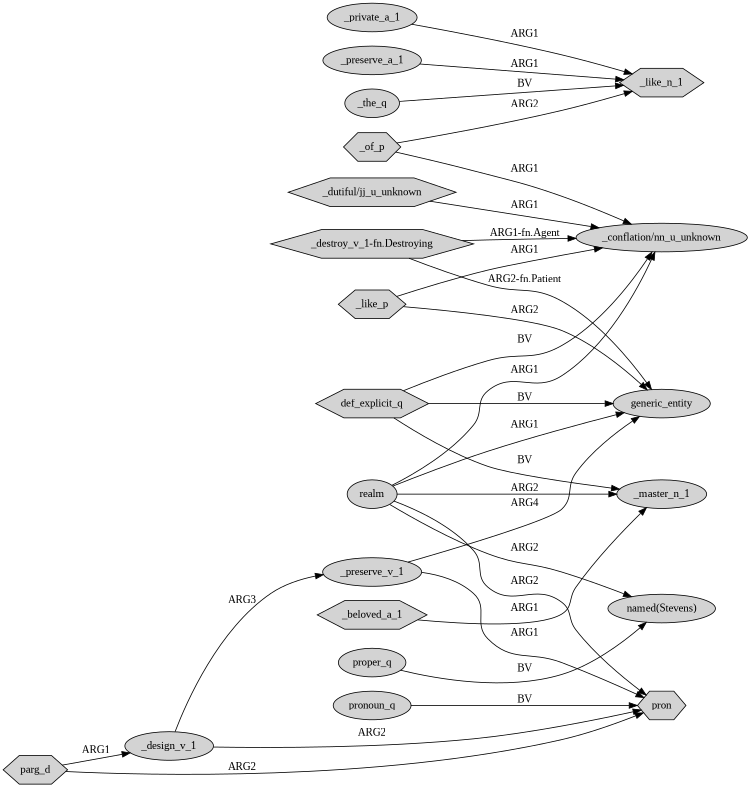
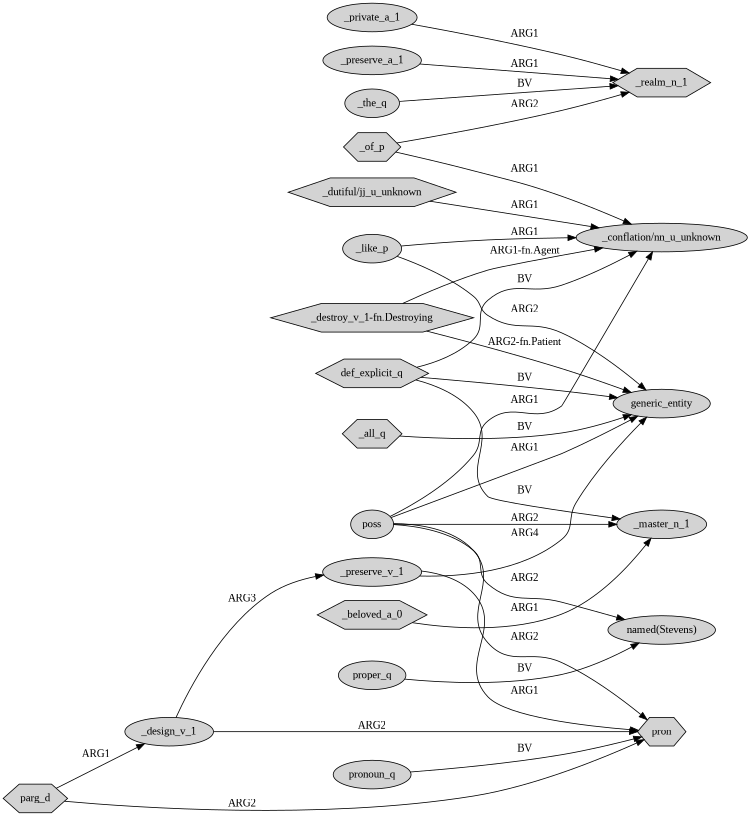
node "_like_n_1": label "_like_n_1" -> "_realm_n_1"
node "_like_p": shape hexagon -> ellipse
node "_all_q": added
node "realm": label "realm" -> "poss"
node "_beloved_a_1": label "_beloved_a_1" -> "_beloved_a_0"
